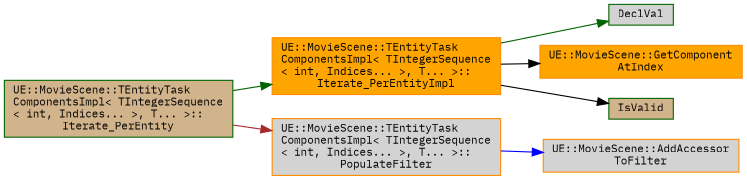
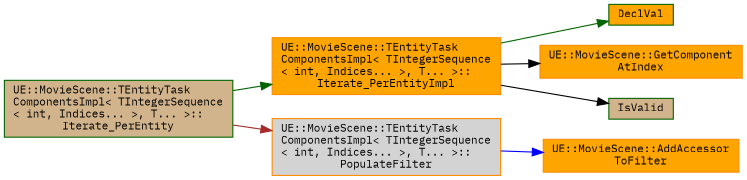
node "DeclVal": fillcolor lightgrey -> orange
node "UE::MovieScene::AddAccessor ToFilter": fillcolor lightgrey -> orange
